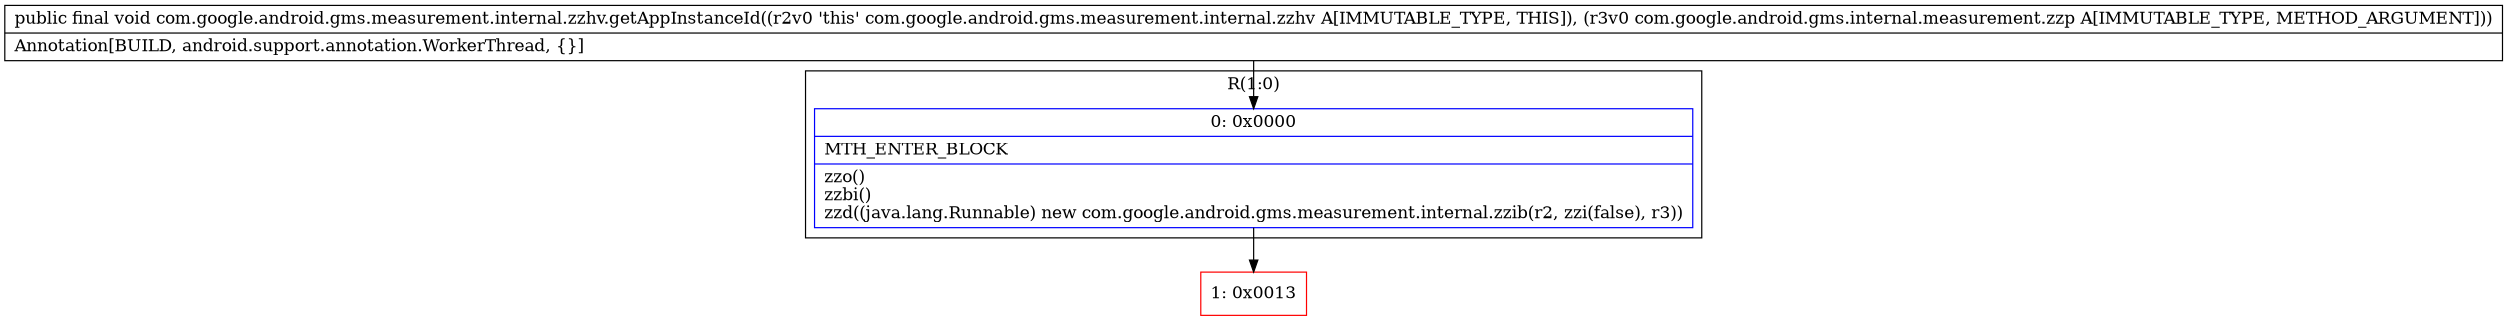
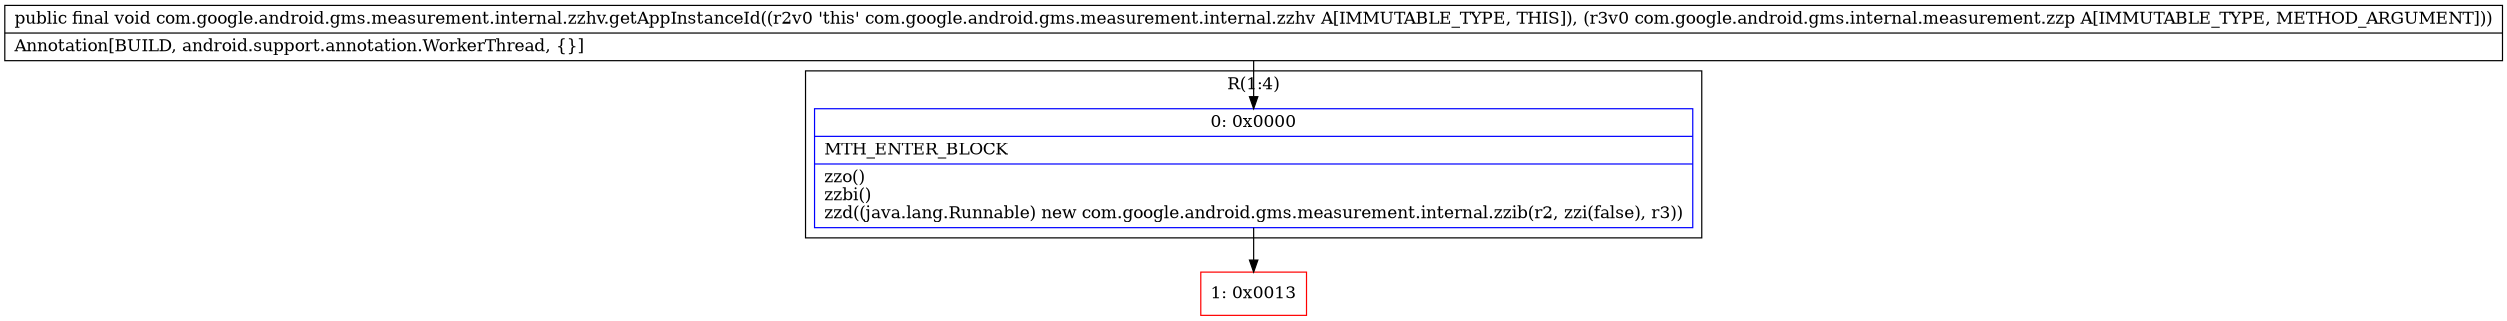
cluster "R(1:0)": label "R(1:0)" -> "R(1:4)"
